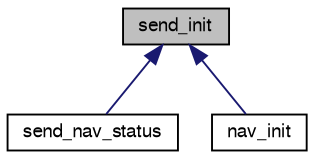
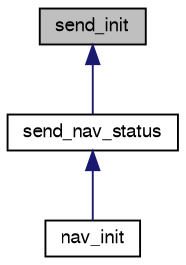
edge "nav_init" -> "send_init": now "nav_init" -> "send_nav_status"
